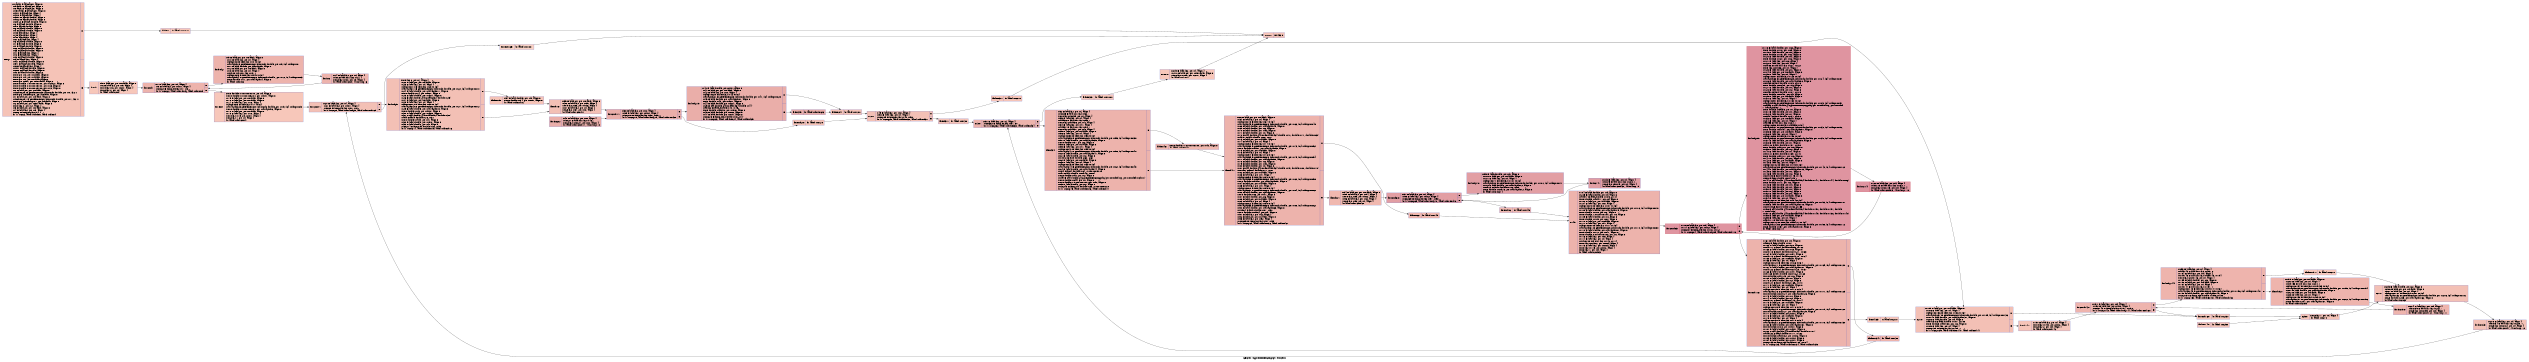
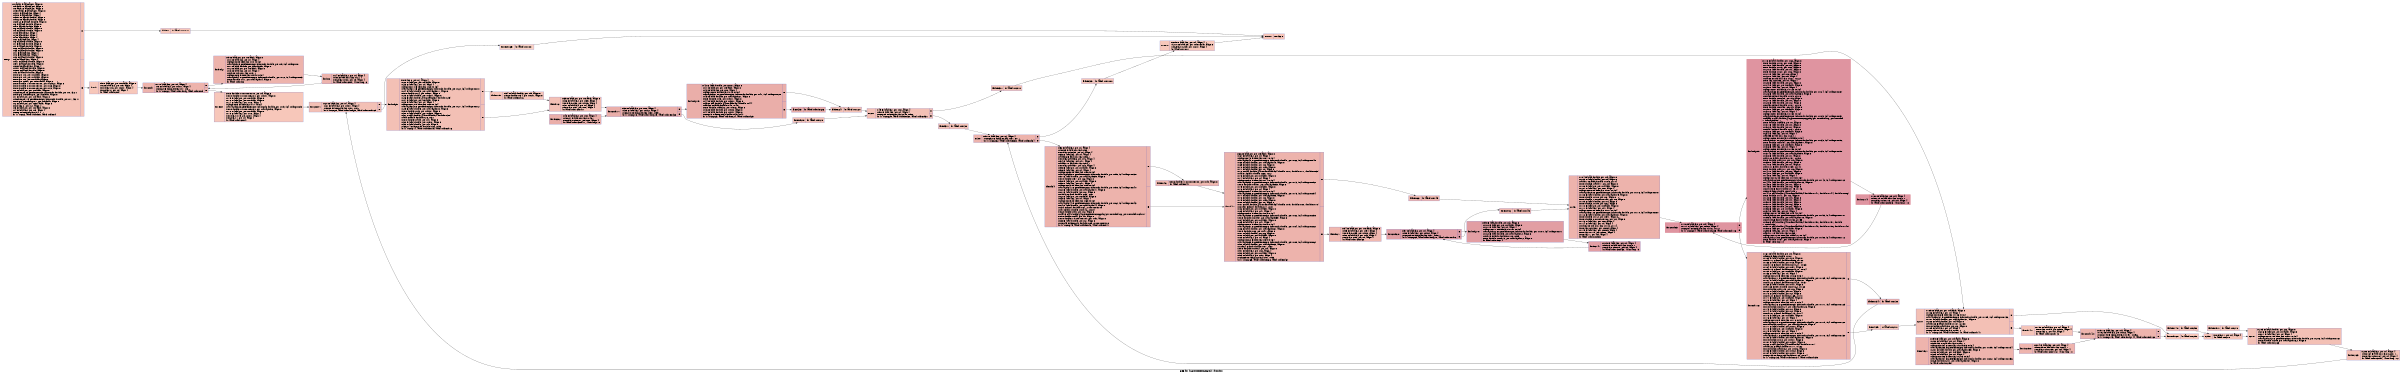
node "for.body144:": removed
